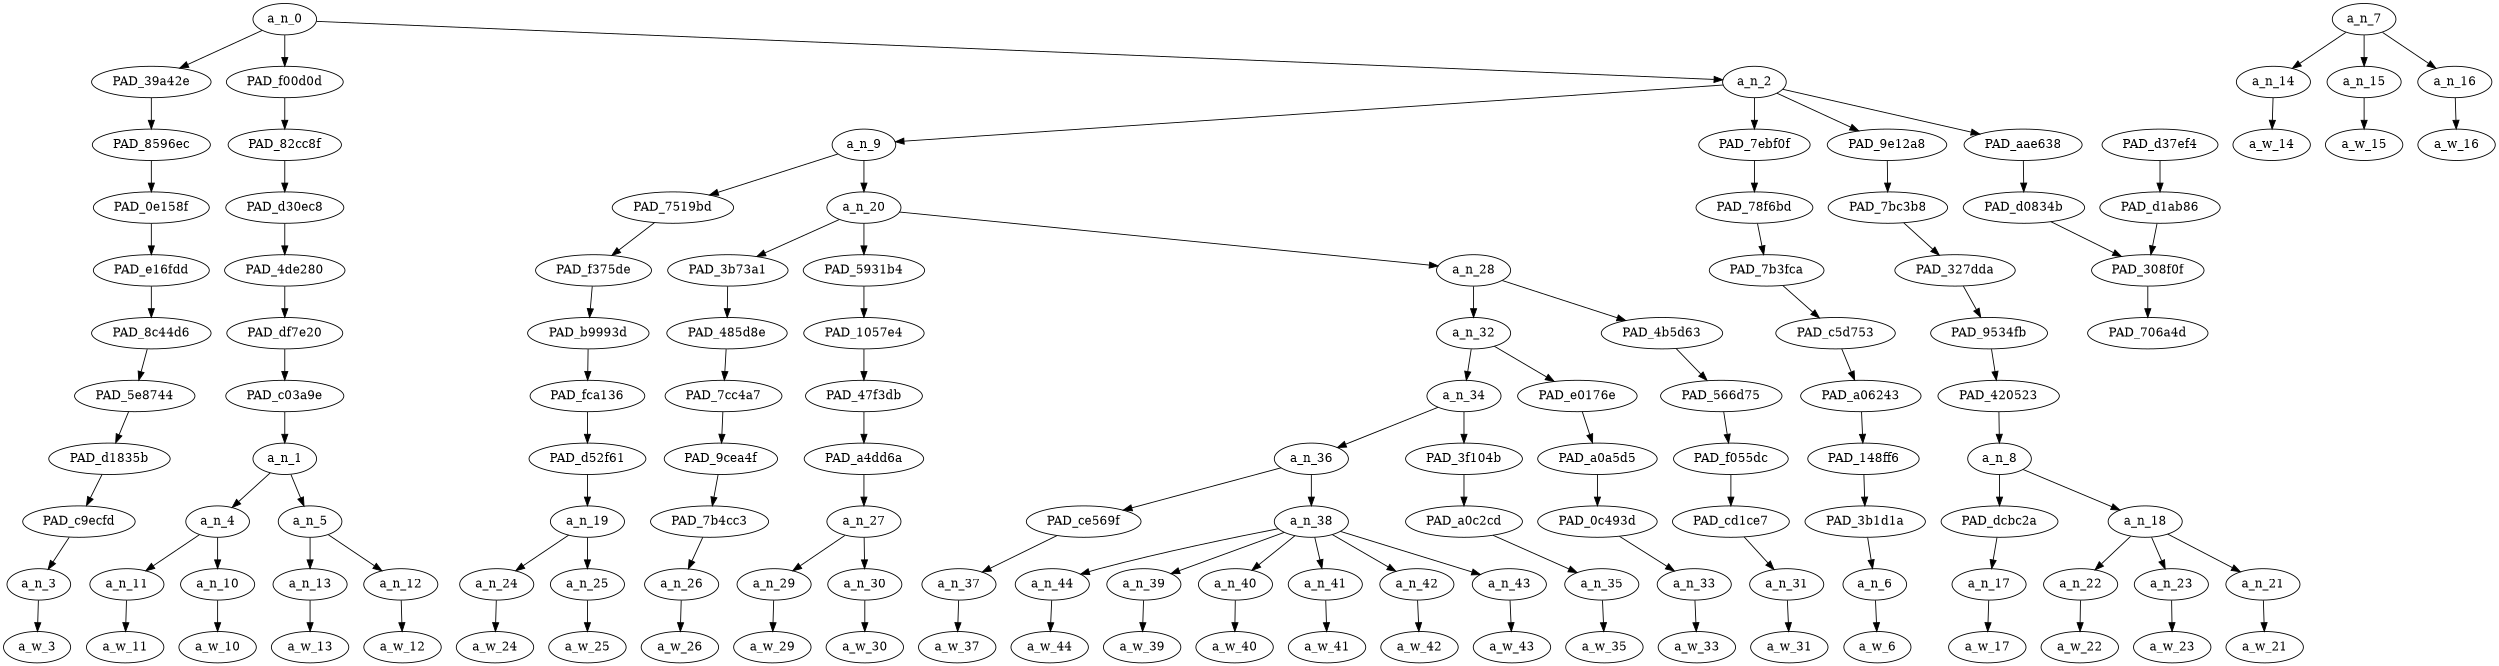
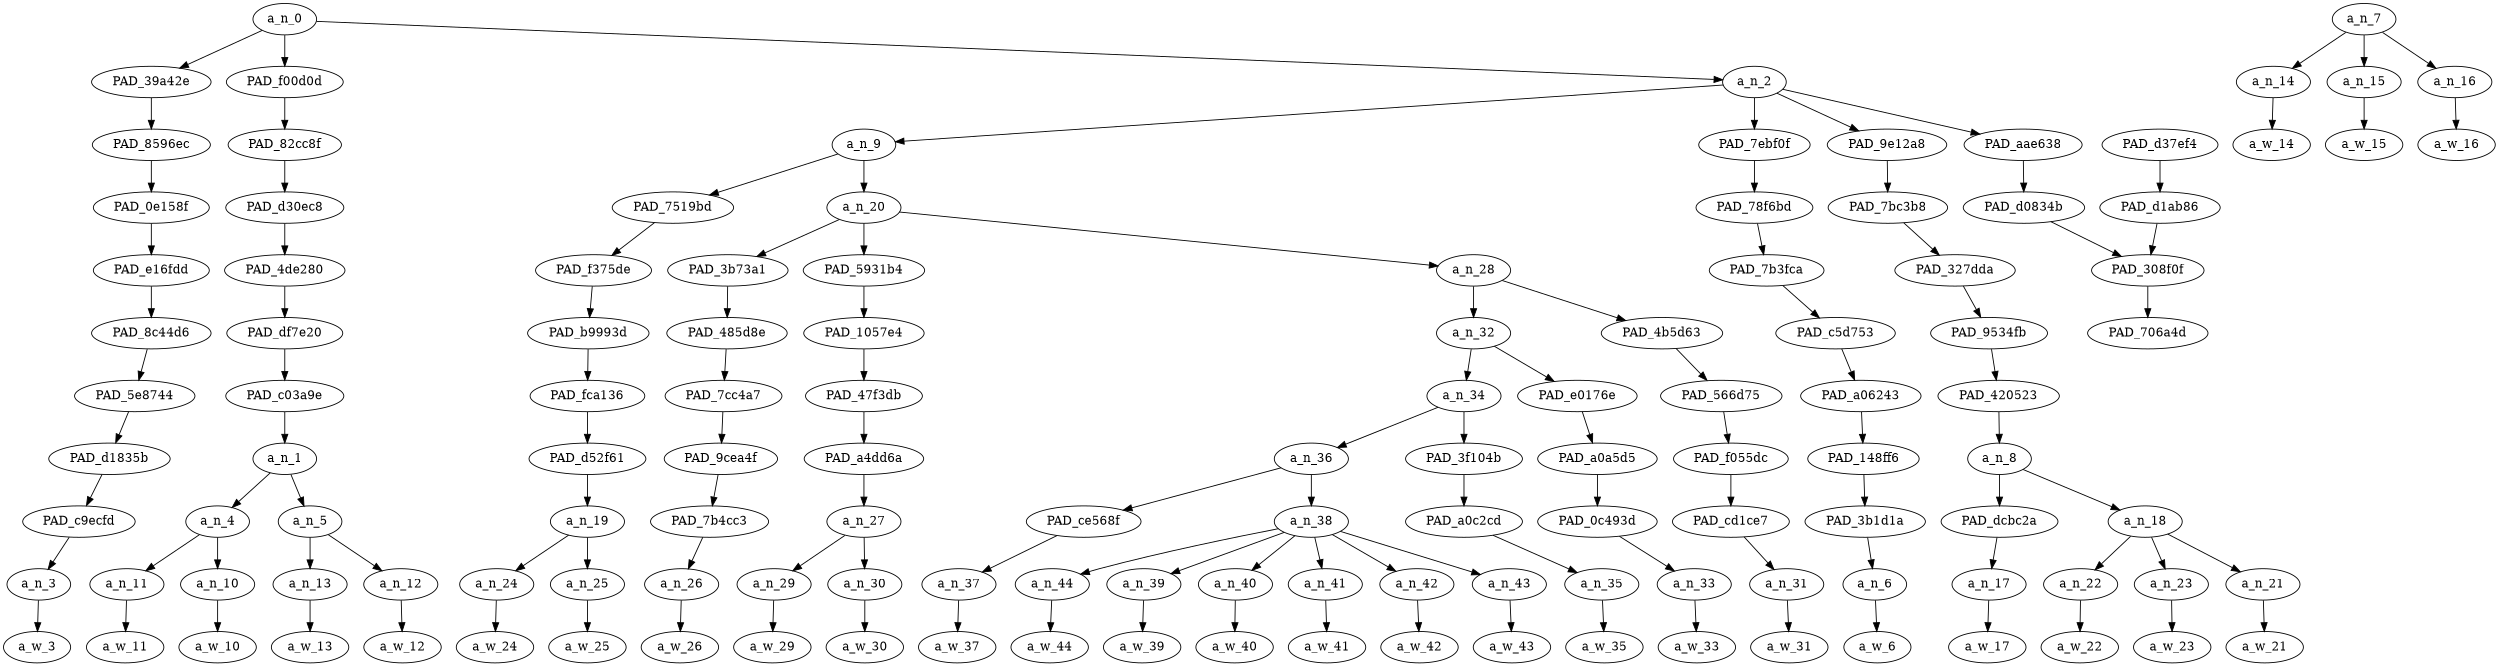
node "PAD_ce569f": label "PAD_ce569f" -> "PAD_ce568f"
